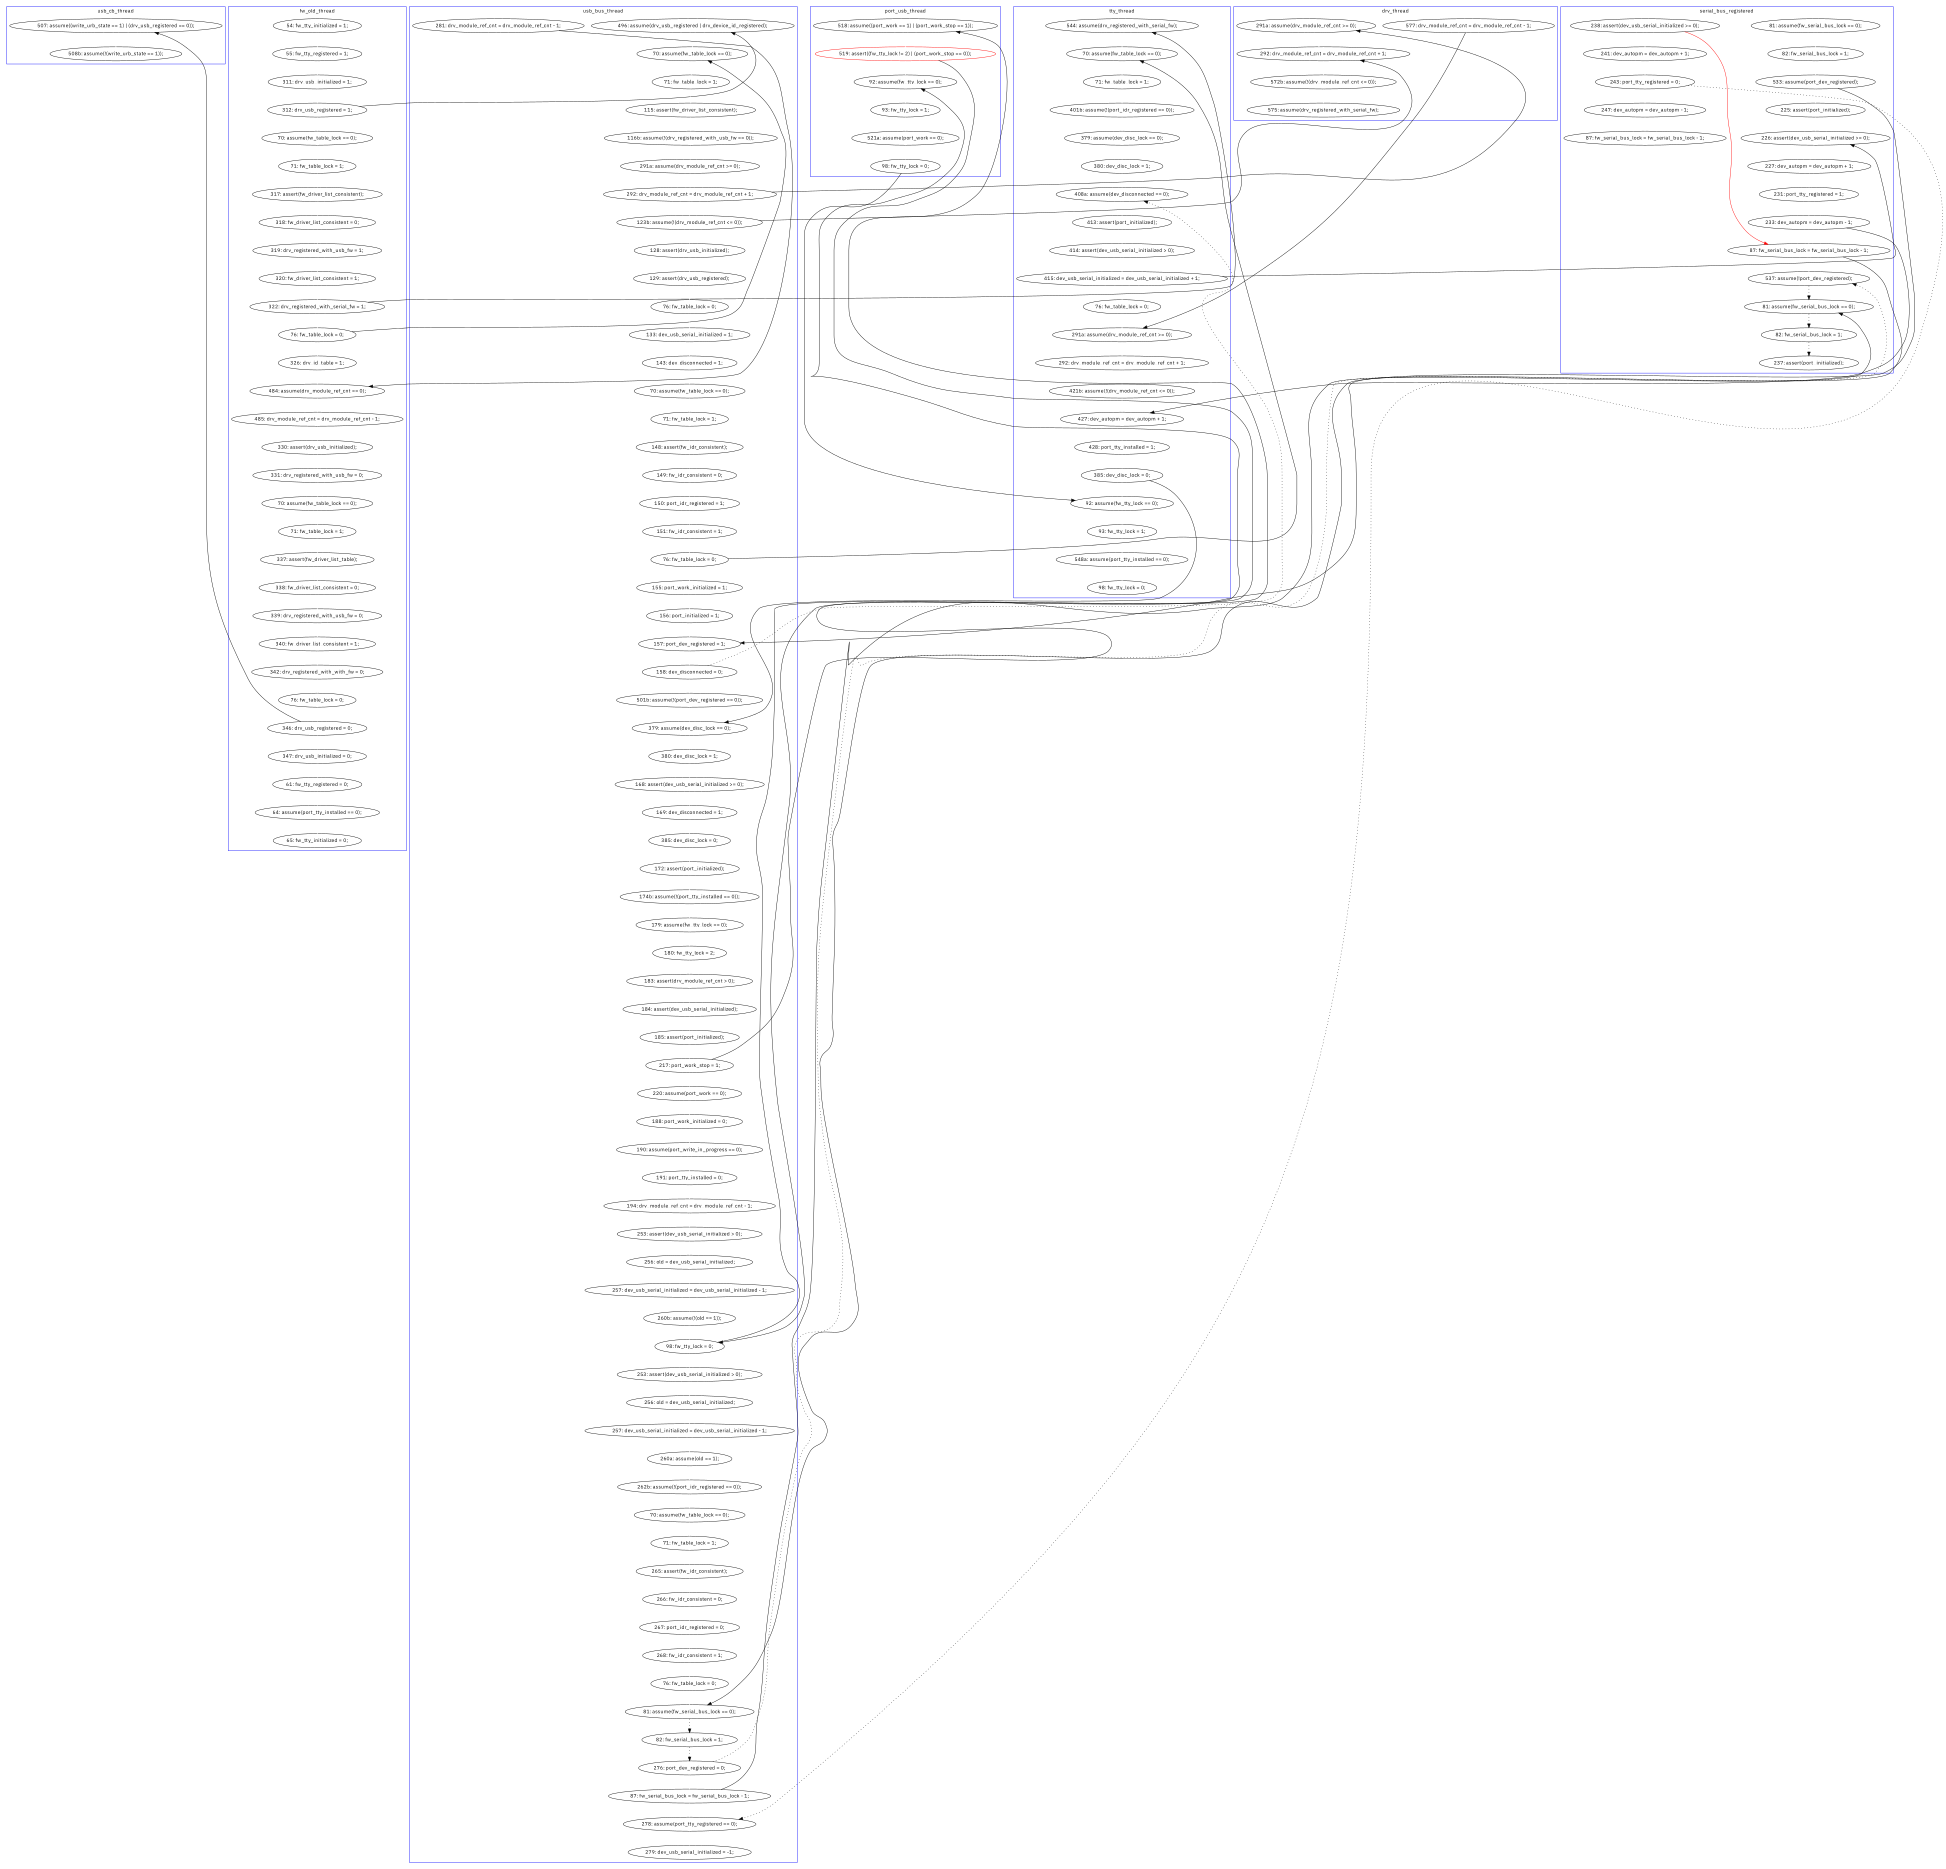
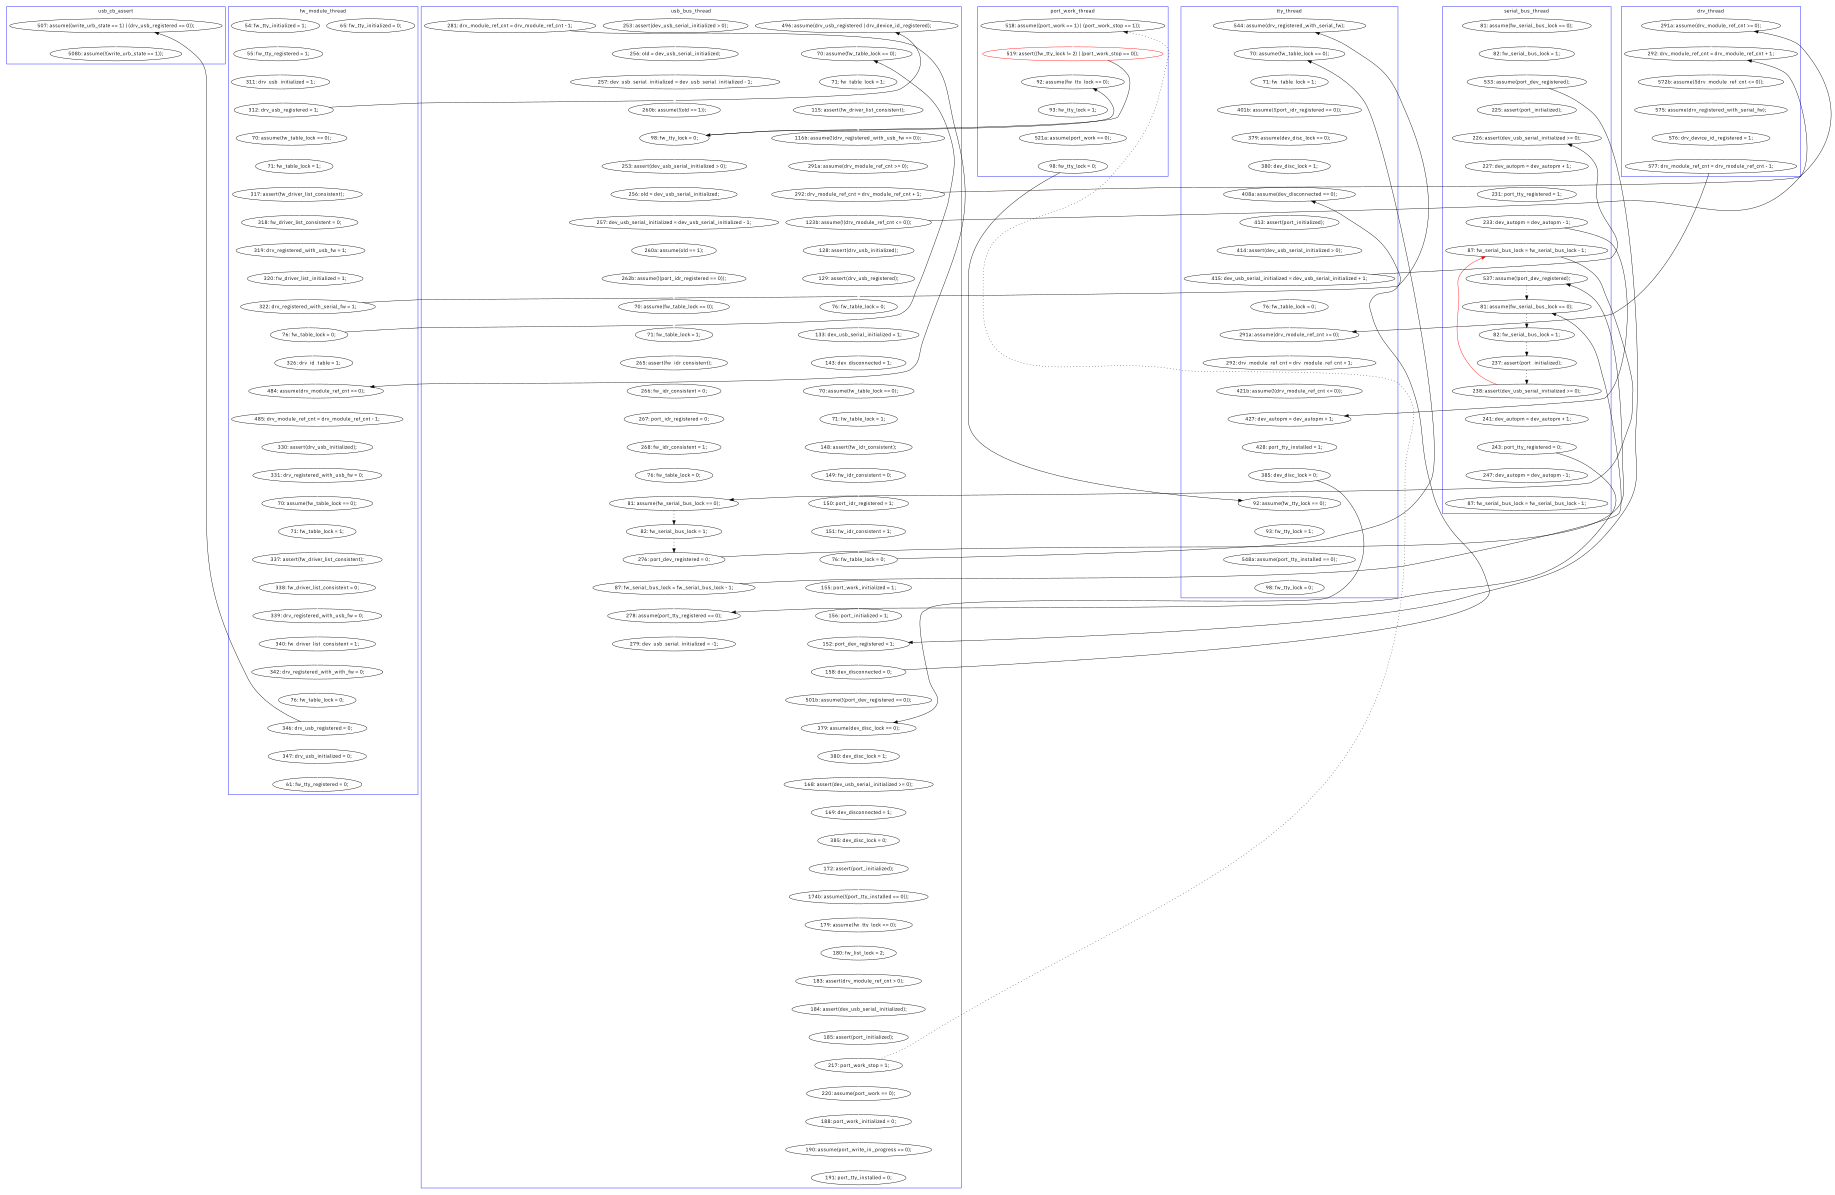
cluster "usb_cb_thread": label "usb_cb_thread" -> "usb_cb_assert"
cluster "fw_old_thread": label "fw_old_thread" -> "fw_module_thread"
cluster "port_usb_thread": label "port_usb_thread" -> "port_work_thread"
cluster "serial_bus_registered": label "serial_bus_registered" -> "serial_bus_thread"
node "576: drv_device_id_registered = 1;": added
node "320: fw_driver_list_consistent = 1;": label "320: fw_driver_list_consistent = 1;" -> "320: fw_driver_list_initialized = 1;"
edge "237: assert(port_initialized);" -> "238: assert(dev_usb_serial_initialized >= 0);": added
node "337: assert(fw_driver_list_table);": label "337: assert(fw_driver_list_table);" -> "337: assert(fw_driver_list_consistent);"
edge "158: dev_disconnected = 0;" -> "408a: assume(dev_disconnected == 0);": style dotted -> solid
edge "217: port_work_stop = 1;" -> "518: assume((port_work == 1) | (port_work_stop == 1));": style solid -> dotted
node "157: port_dev_registered = 1;": label "157: port_dev_registered = 1;" -> "152: port_dev_registered = 1;"
edge "276: port_dev_registered = 0;" -> "537: assume(!port_dev_registered);": style dotted -> solid
edge "243: port_tty_registered = 0;" -> "278: assume(port_tty_registered == 0);": style dotted -> solid
node "64: assume(port_tty_installed == 0);": removed
node "180: fw_tty_lock = 2;": label "180: fw_tty_lock = 2;" -> "180: fw_list_lock = 2;"
node "194: drv_module_ref_cnt = drv_module_ref_cnt - 1;": removed
